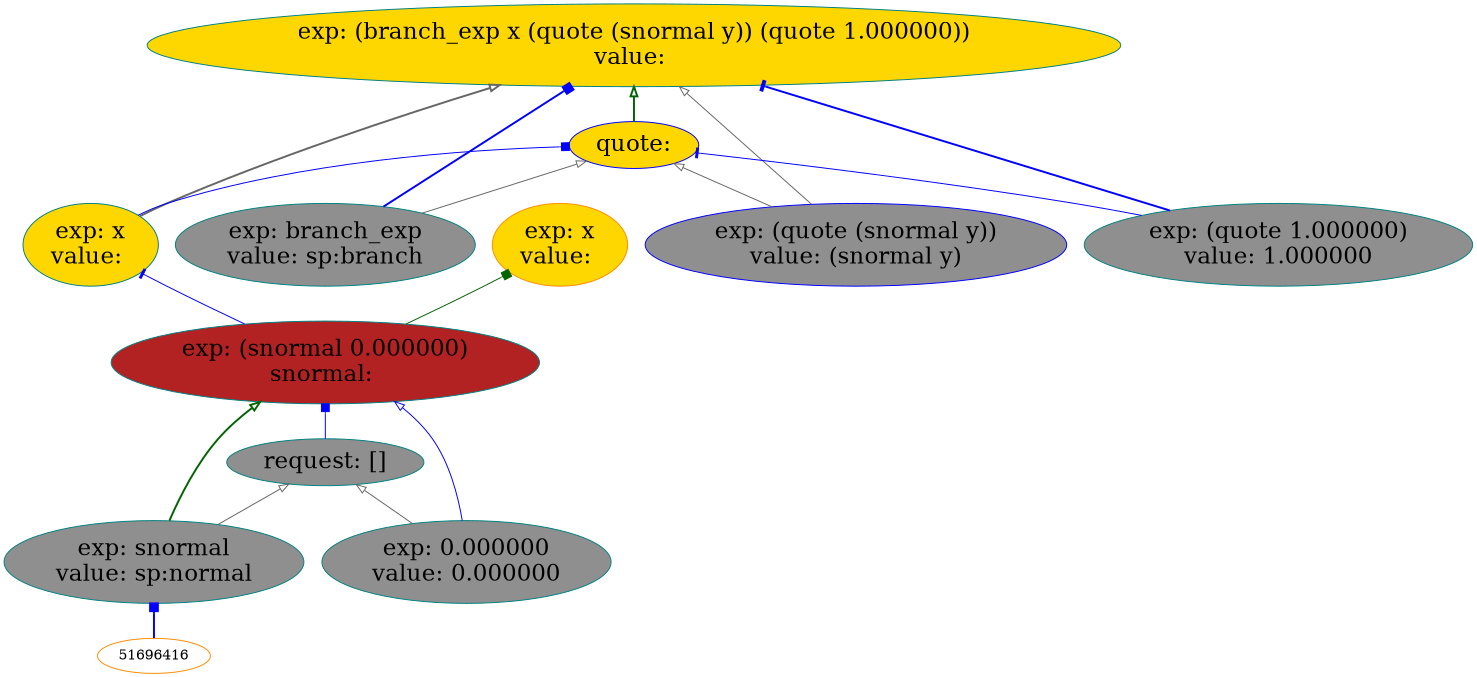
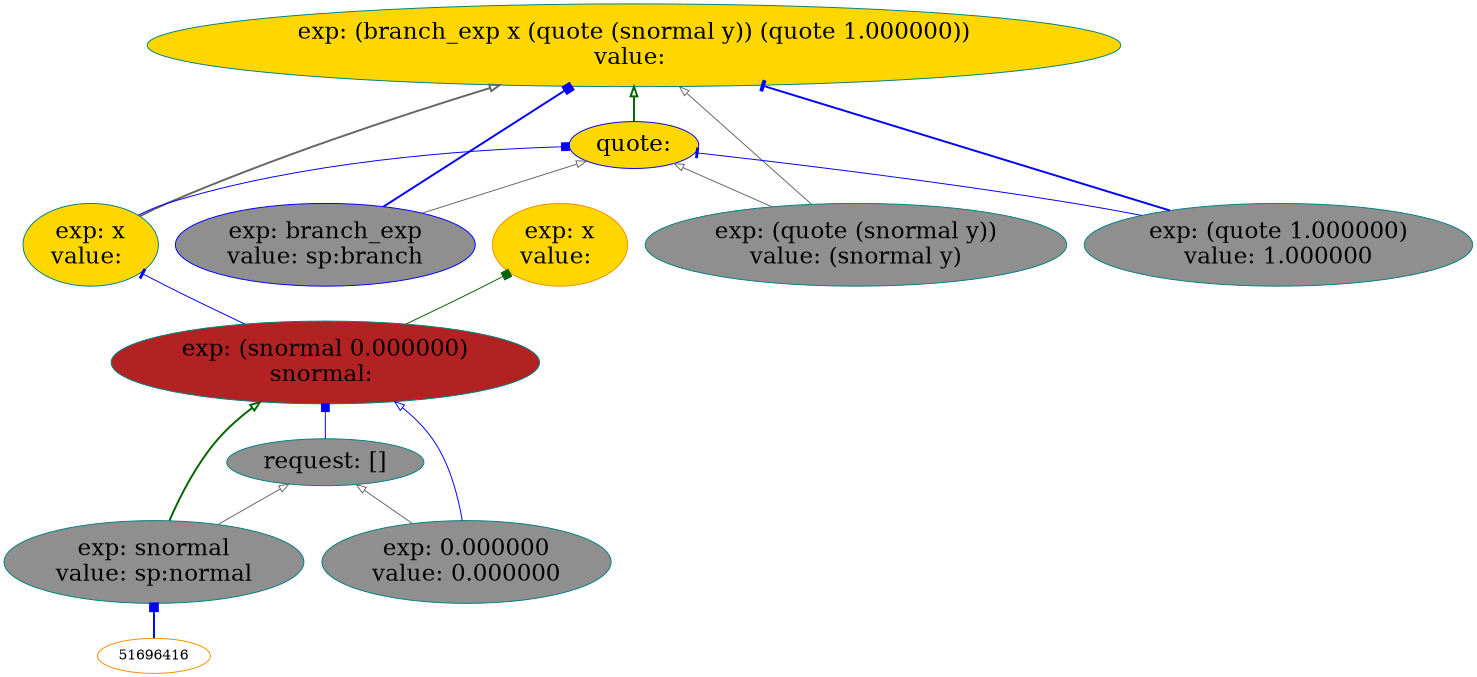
node "exp: branch_exp value: sp:branch": color teal -> blue
node "exp: (quote (snormal y)) value: (snormal y)": color blue -> teal
